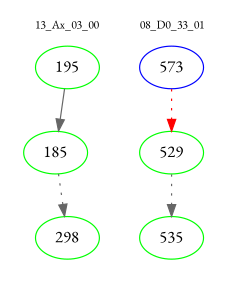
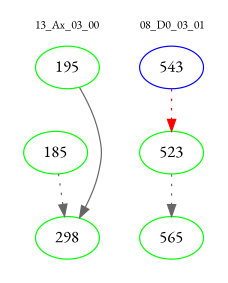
cluster "08_D0_33_01": label "08_D0_33_01" -> "08_D0_03_01"
node "573": label "573" -> "543"
edge "195" -> "185": now "195" -> "298"
node "529": label "529" -> "523"
node "535": label "535" -> "565"
